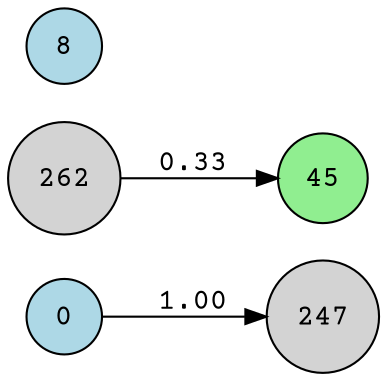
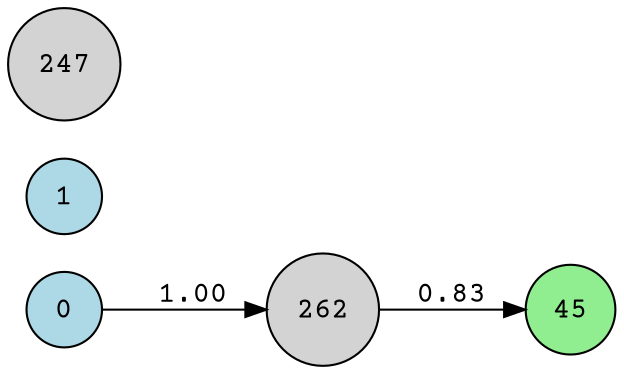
node "8": label "8" -> "1"
edge "262" -> "45": label "0.33" -> "0.83"
edge "0" -> "247": now "0" -> "262"
